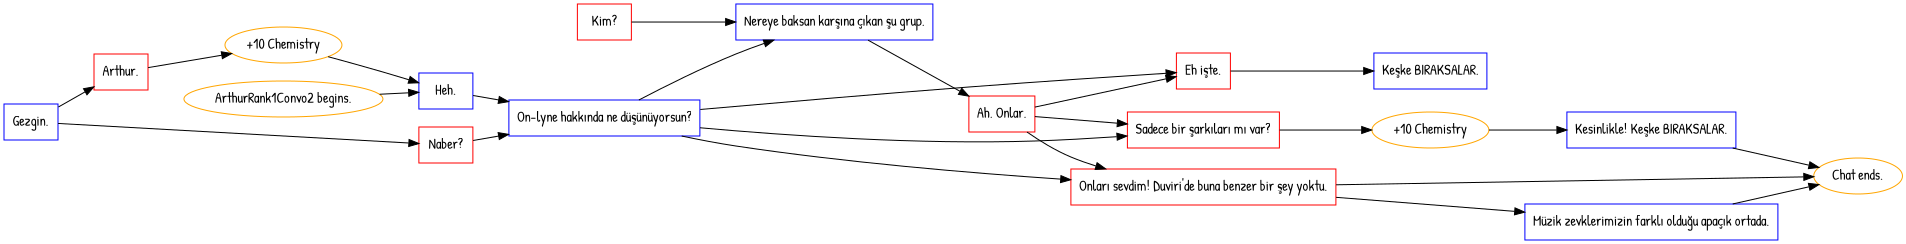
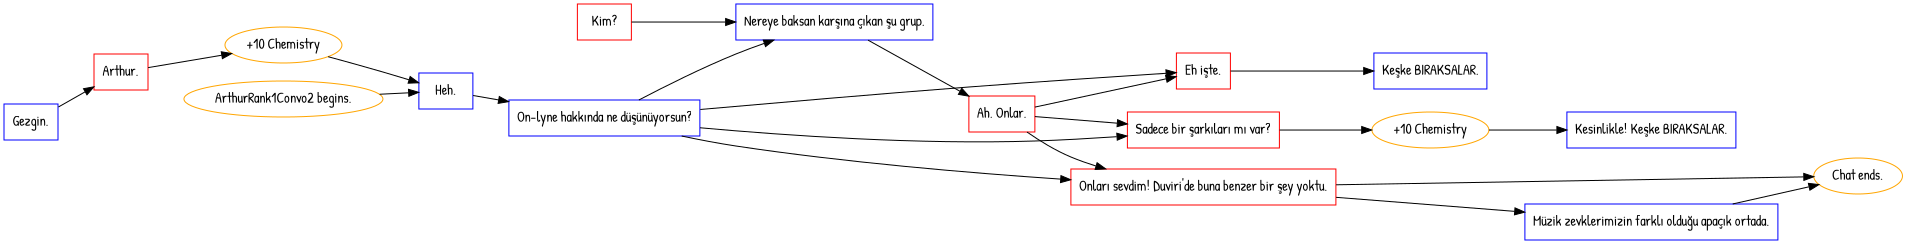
node "Naber?": removed
edge "Kesinlikle! Keşke BIRAKSALAR." -> "Chat ends.": removed
